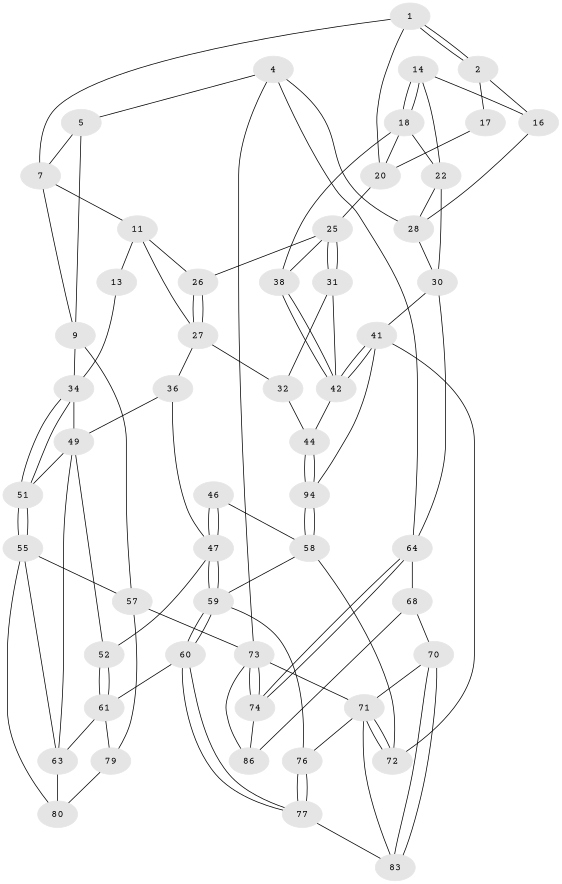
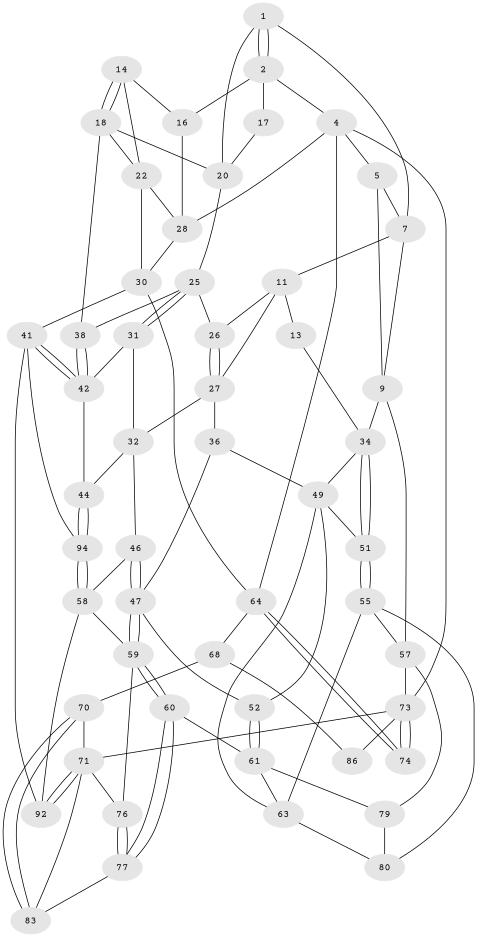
edge "2" -- "4": added
edge "32" -- "46": added
edge "74" -- "86": removed
node "72": label "72" -> "92"
